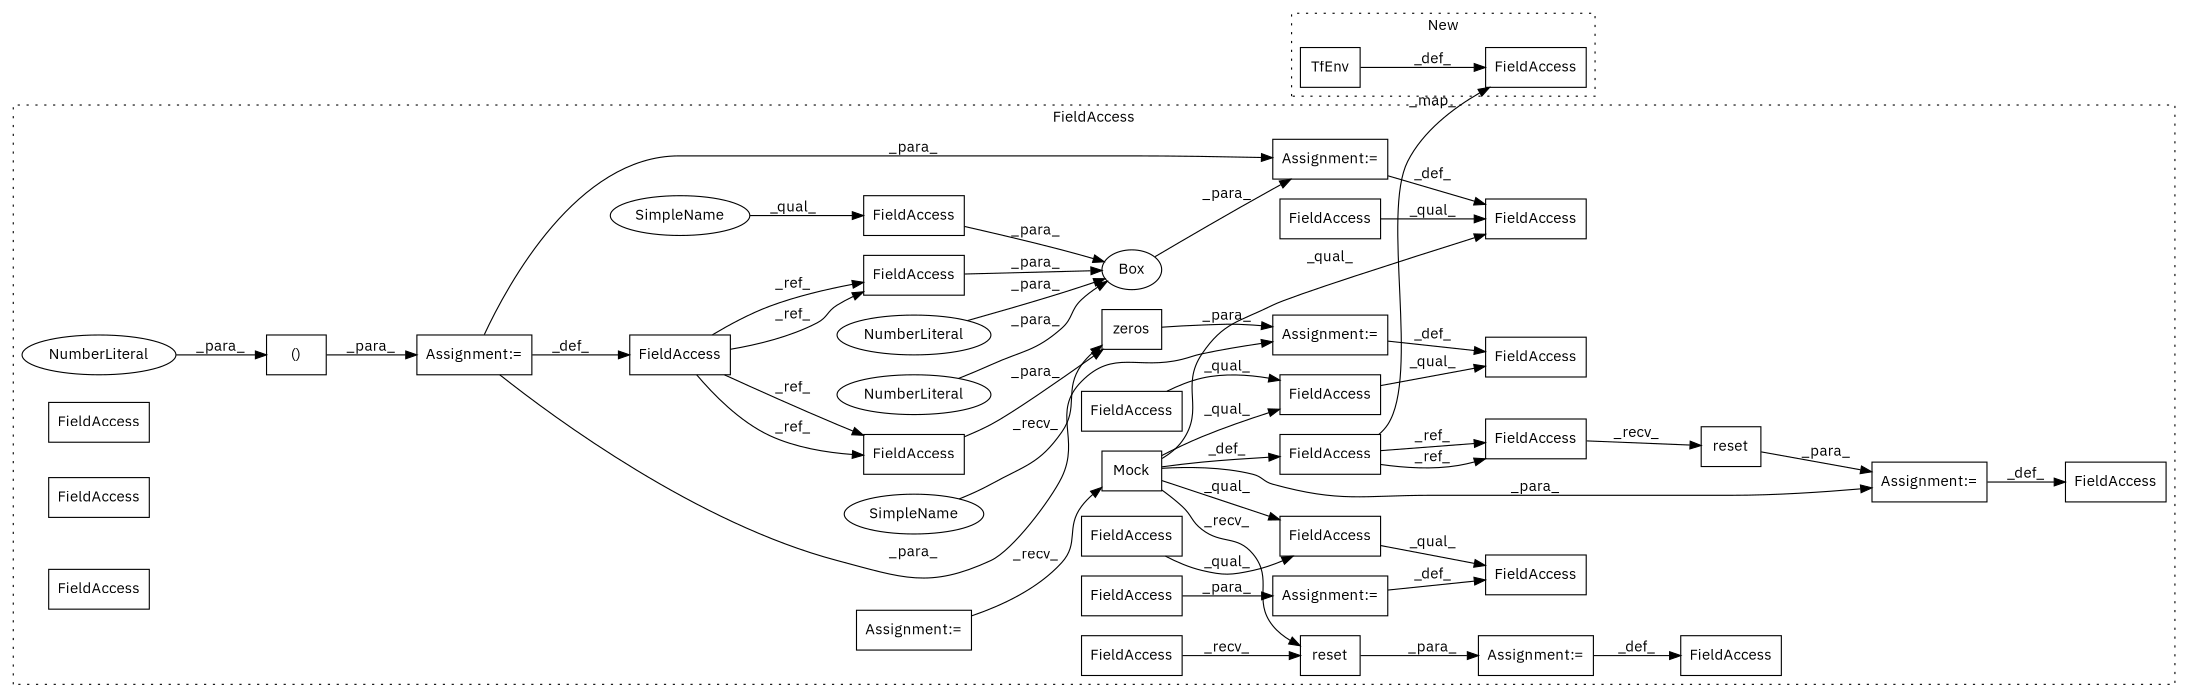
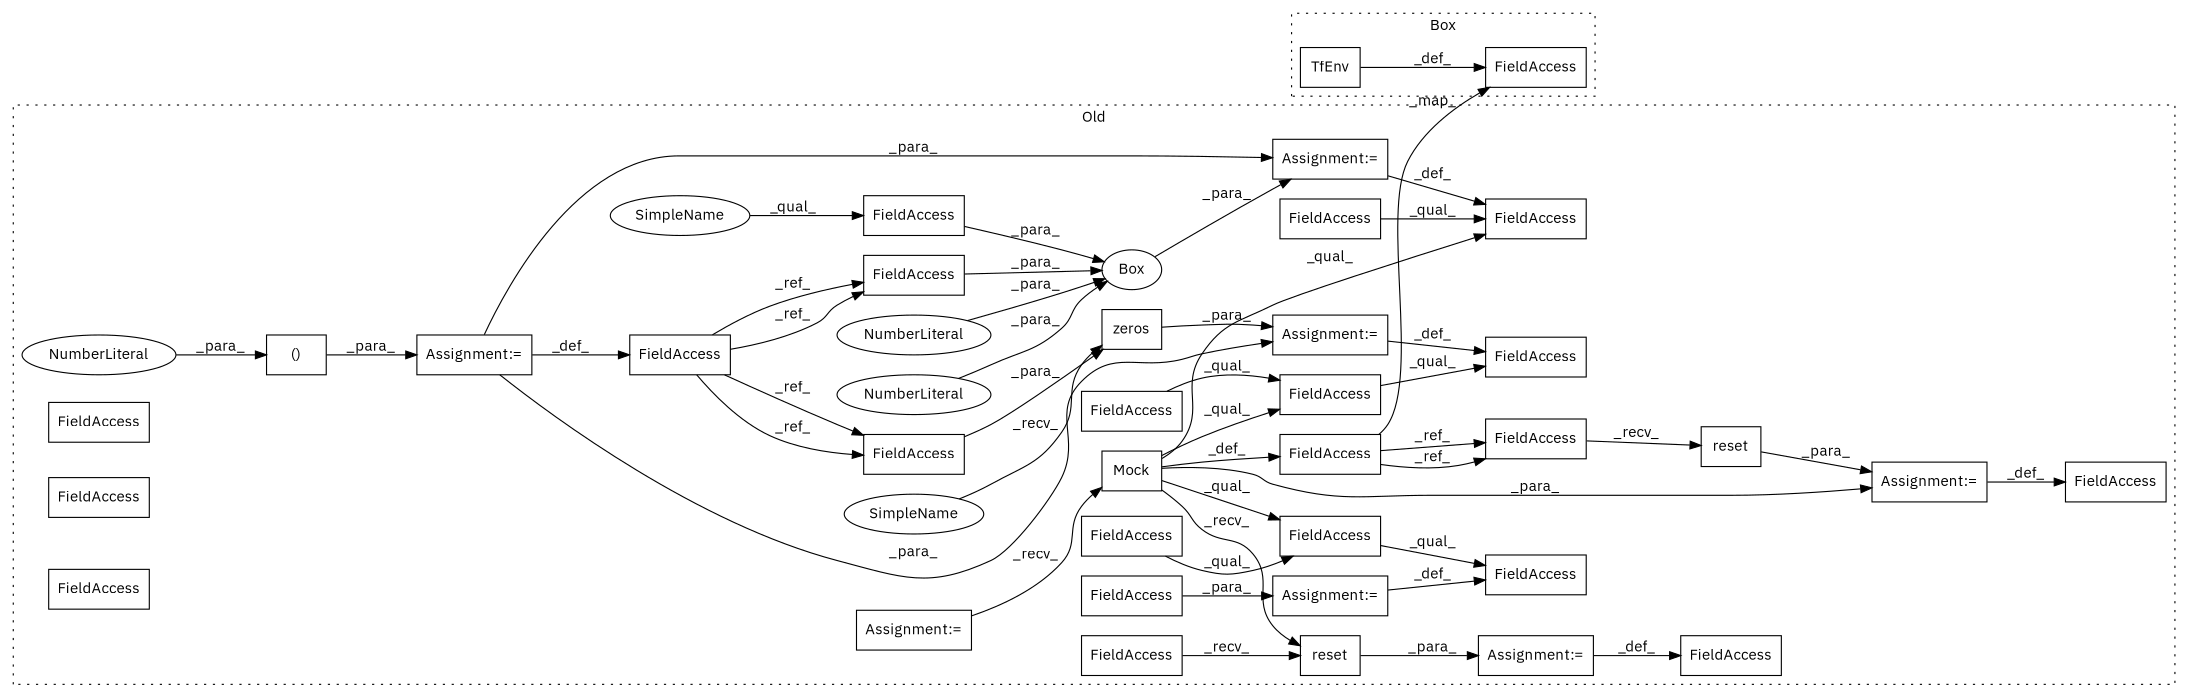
cluster "New": label "New" -> "Box"
cluster "FieldAccess": label "FieldAccess" -> "Old"
